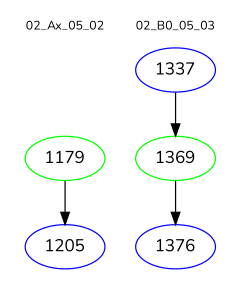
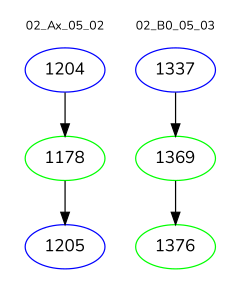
node "1204": added
node "1179": label "1179" -> "1178"
node "1376": color blue -> green
